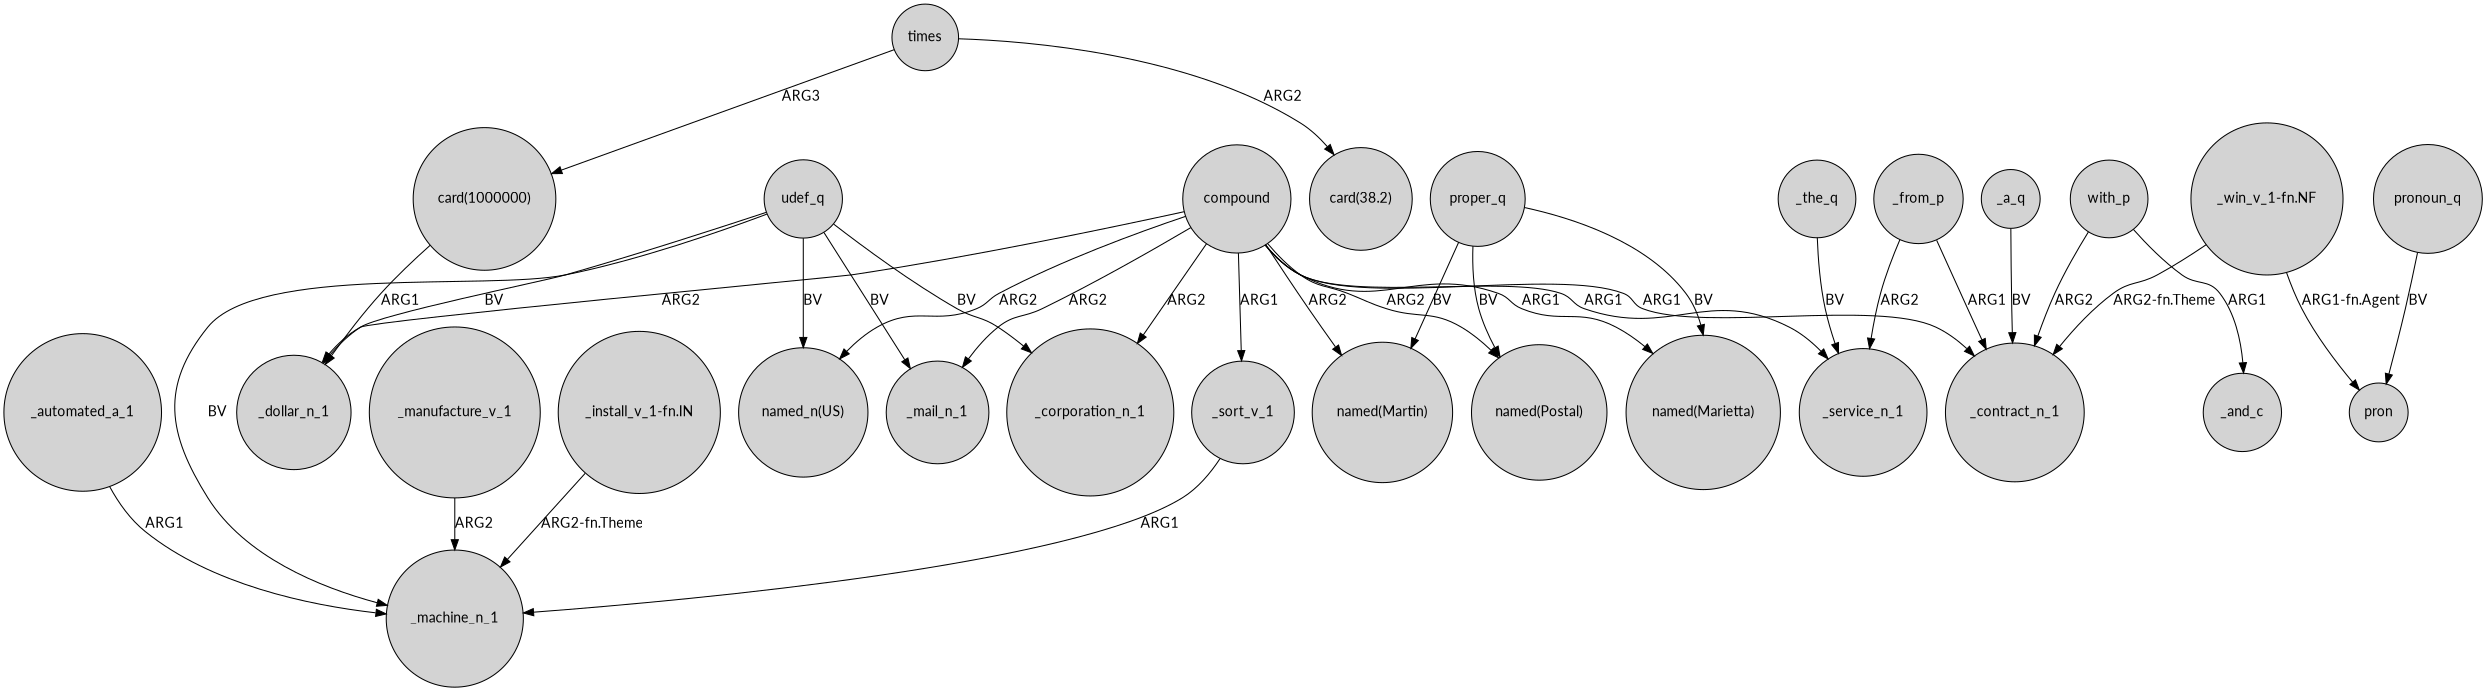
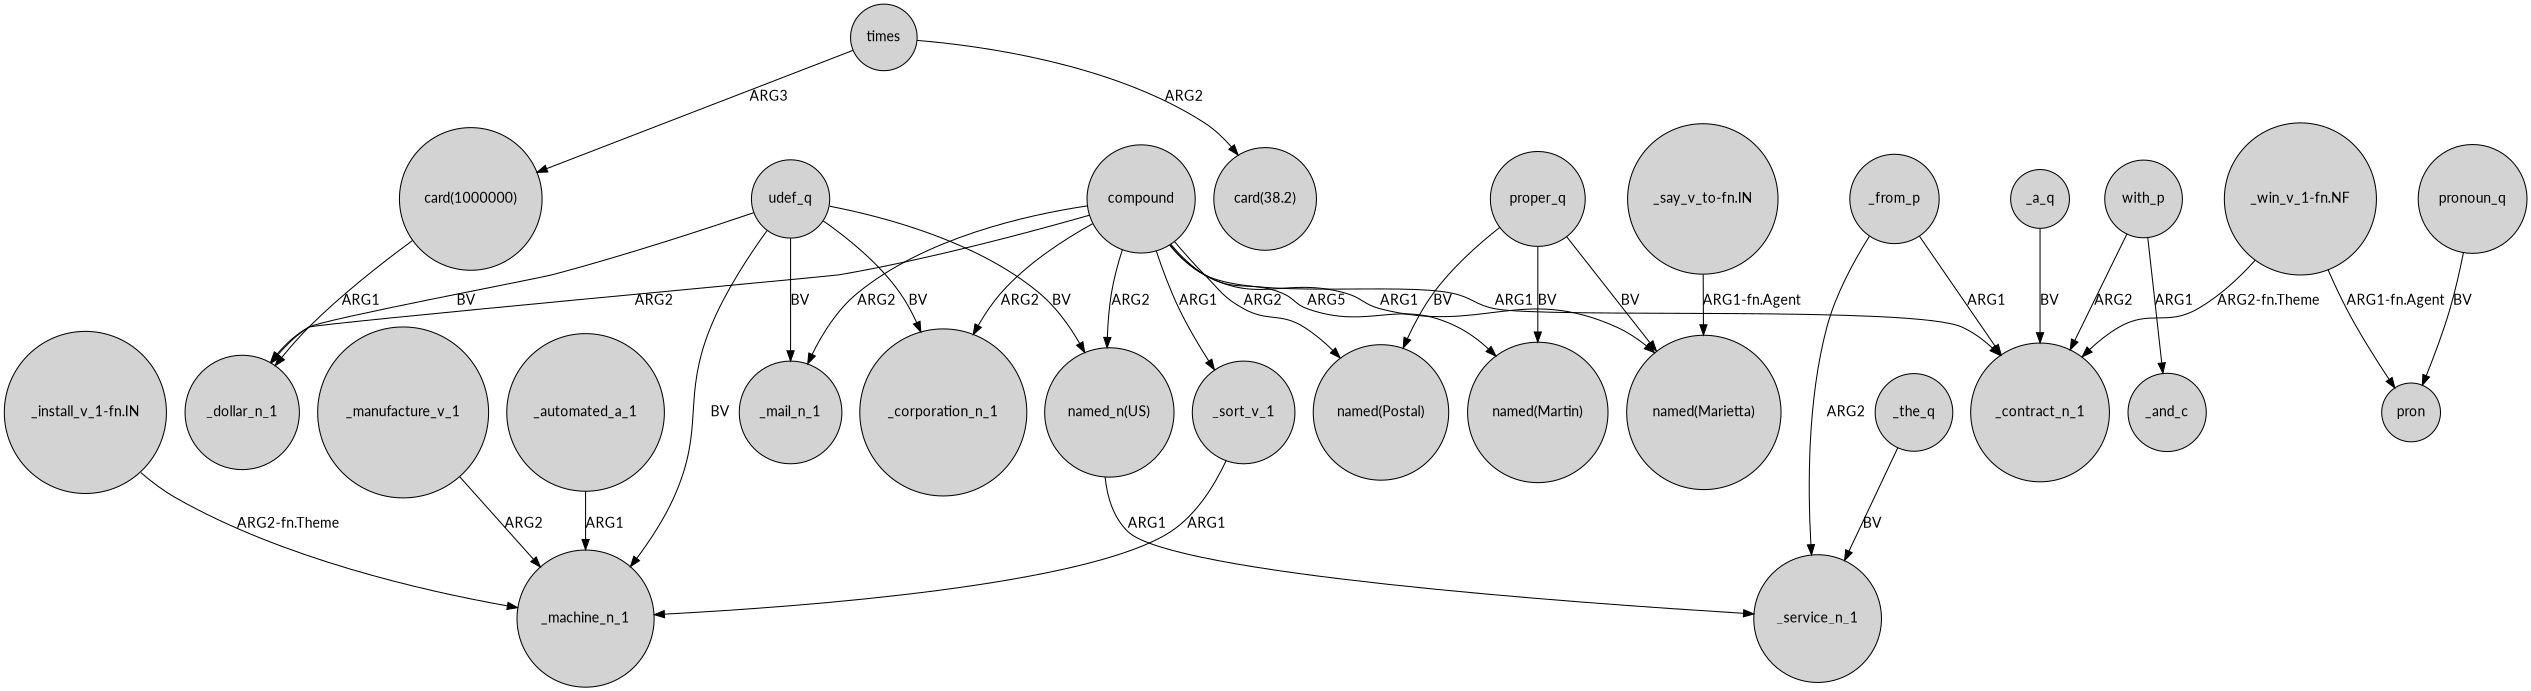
node "_say_v_to-fn.IN": added
edge "compound" -> "_service_n_1": now "named_n(US)" -> "_service_n_1"
edge "compound" -> "named(Martin)": label "ARG2" -> "ARG5"
